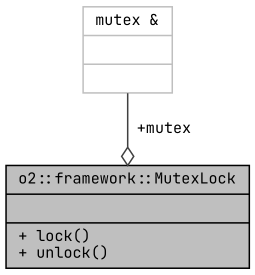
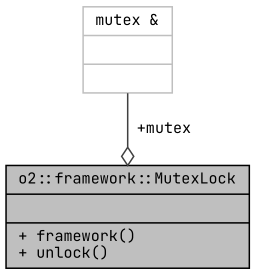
node "o2::framework::MutexLock": text "+ lock()" -> "+ framework()"
